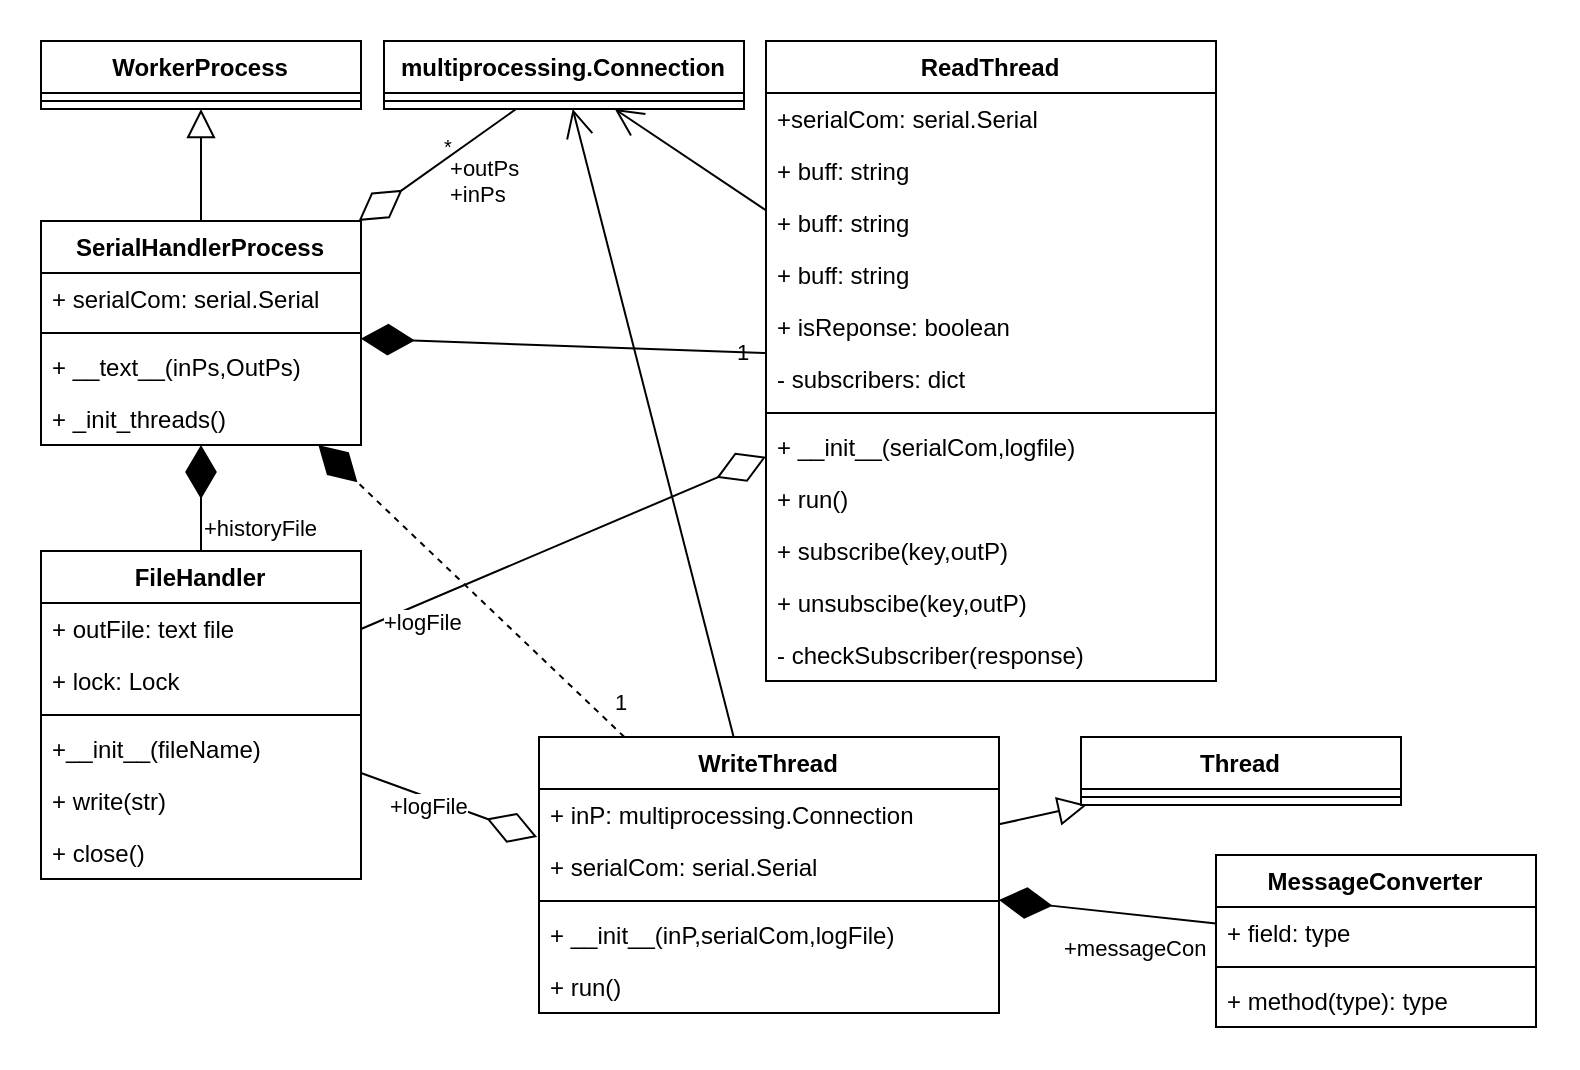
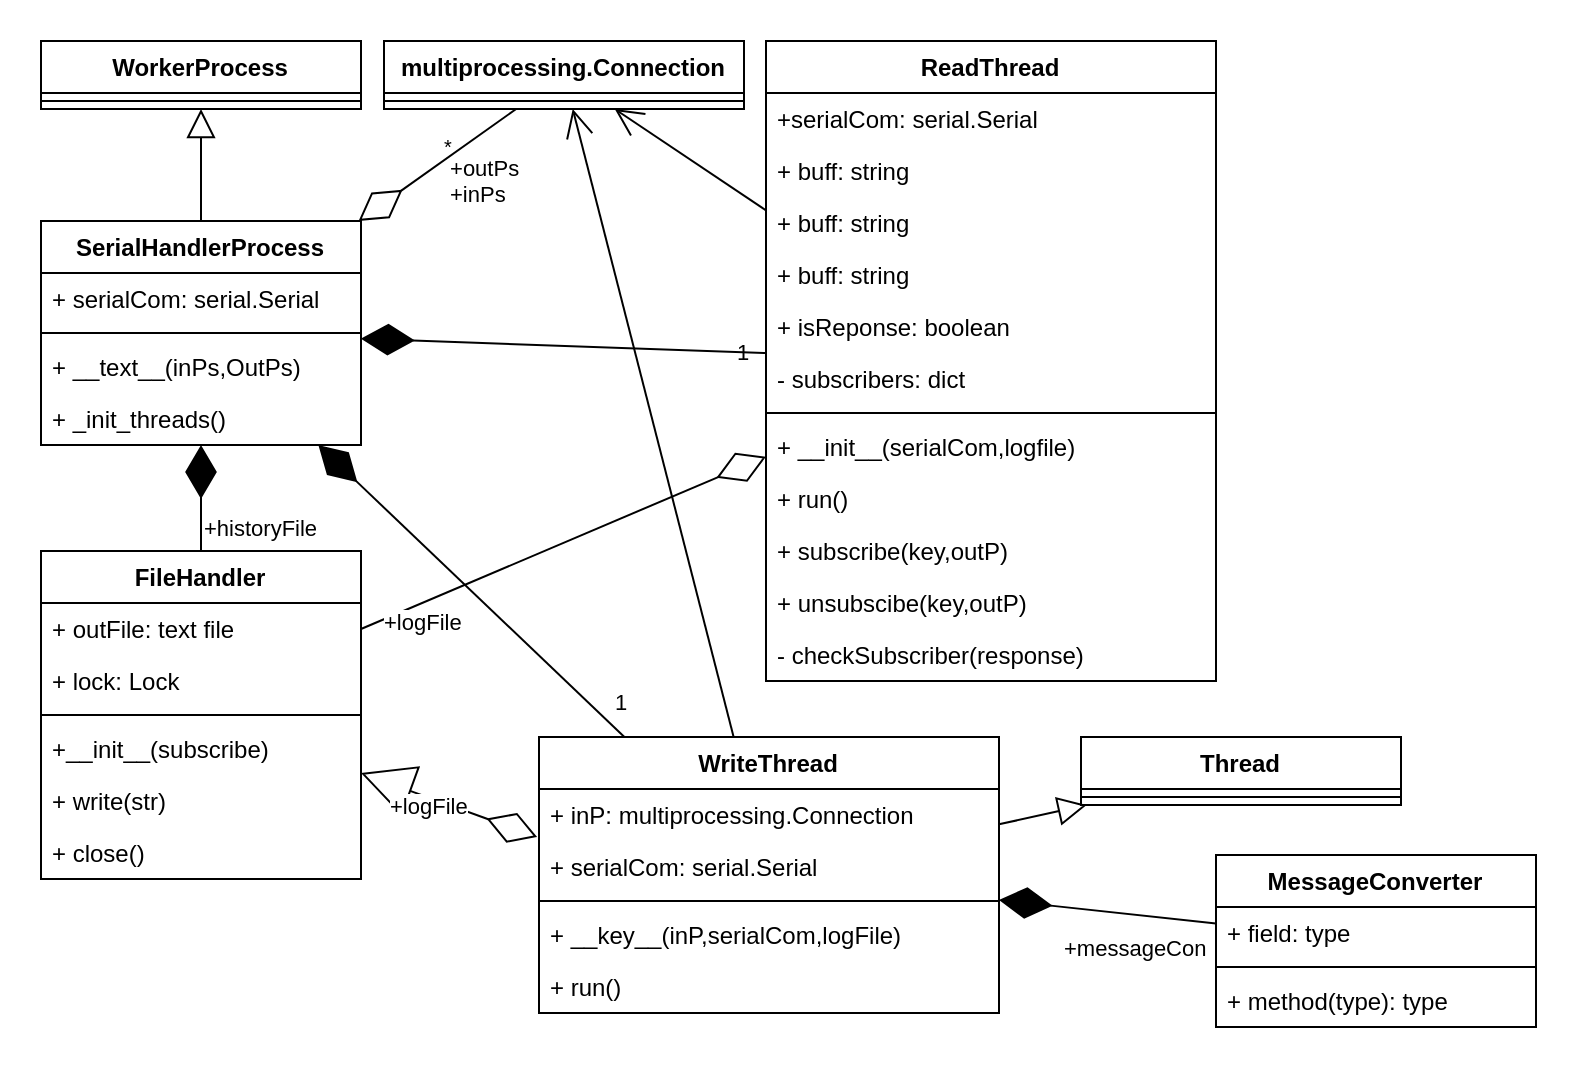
edge "WriteThread" -> "SerialHandlerProcess": style dashed -> solid
node "+__init__(fileName)": label "+__init__(fileName)" -> "+__init__(subscribe)"
edge "FileHandler" -> "+ inP: multiprocessing.Connection": arrowhead none -> block
node "+ __init__(inP,serialCom,logFile)": label "+ __init__(inP,serialCom,logFile)" -> "+ __key__(inP,serialCom,logFile)"
